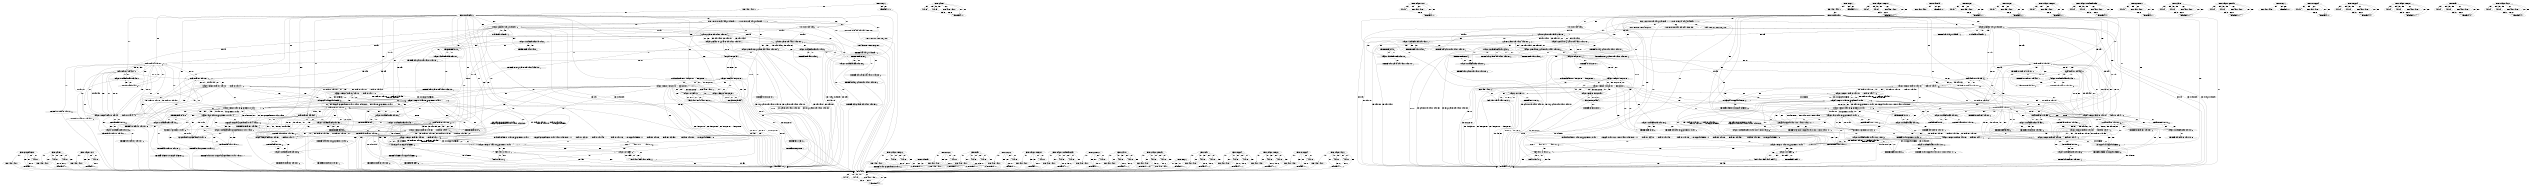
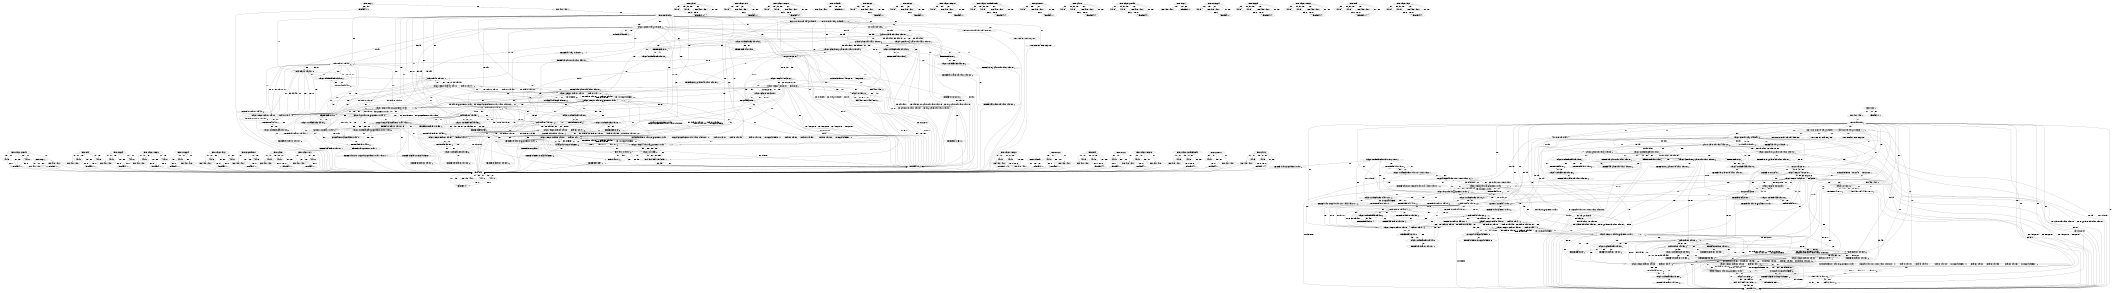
edge "(<operator>.indirectFieldAccess,current->nsproxy->pid_ns)" -> "(FIELD_IDENTIFIER,pid_ns,pid_ns)": now "(<operator>.indirectFieldAccess,current->nsproxy->pid_ns)" -> "(IDENTIFIER,current,task_active_pid_ns(current))"
edge "(<operator>.indirectFieldAccess,current->nsproxy)" -> "(FIELD_IDENTIFIER,pid_ns,pid_ns)": label "CFG: " -> "DDG: nsown_capable(CAP_SETGID)"
edge "(<operator>.indirectFieldAccess,current->nsproxy)" -> "(FIELD_IDENTIFIER,nsproxy,nsproxy)": added, label "AST:"
